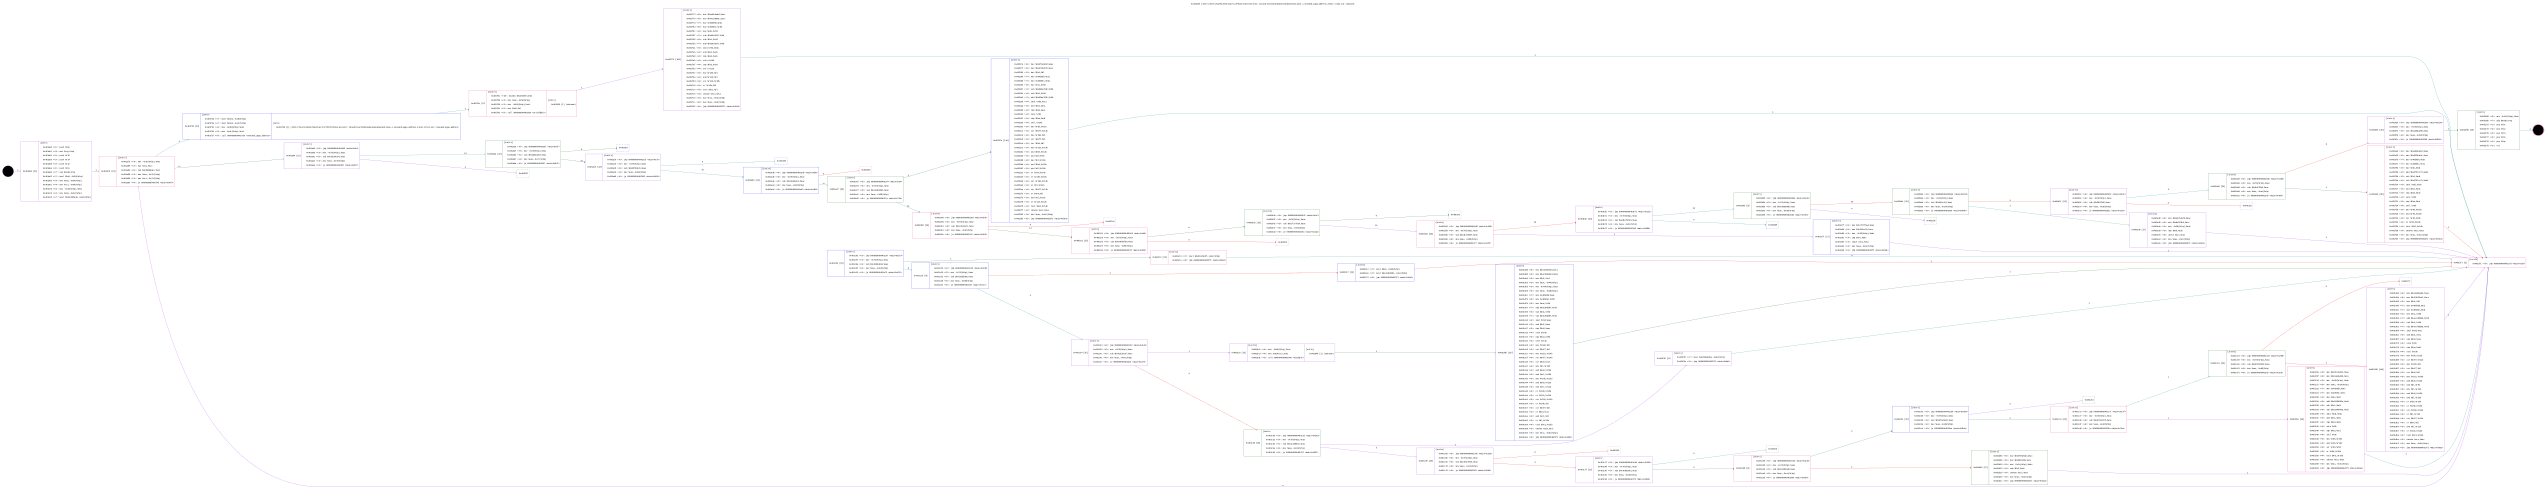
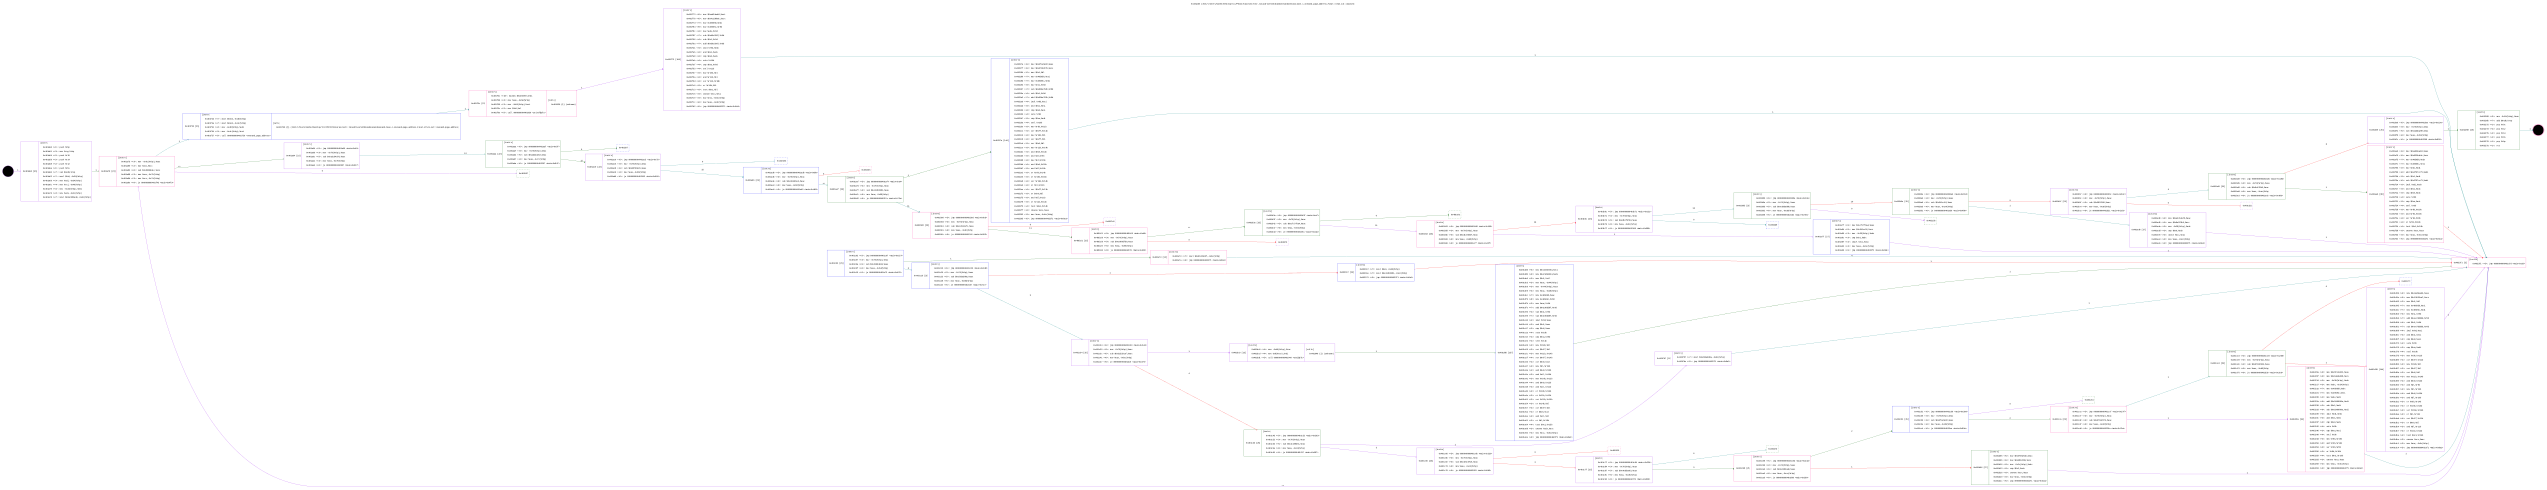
edge "0x401a94 [22]" -> "0x402067": now "0x401a7d [23]" -> "0x402067"
